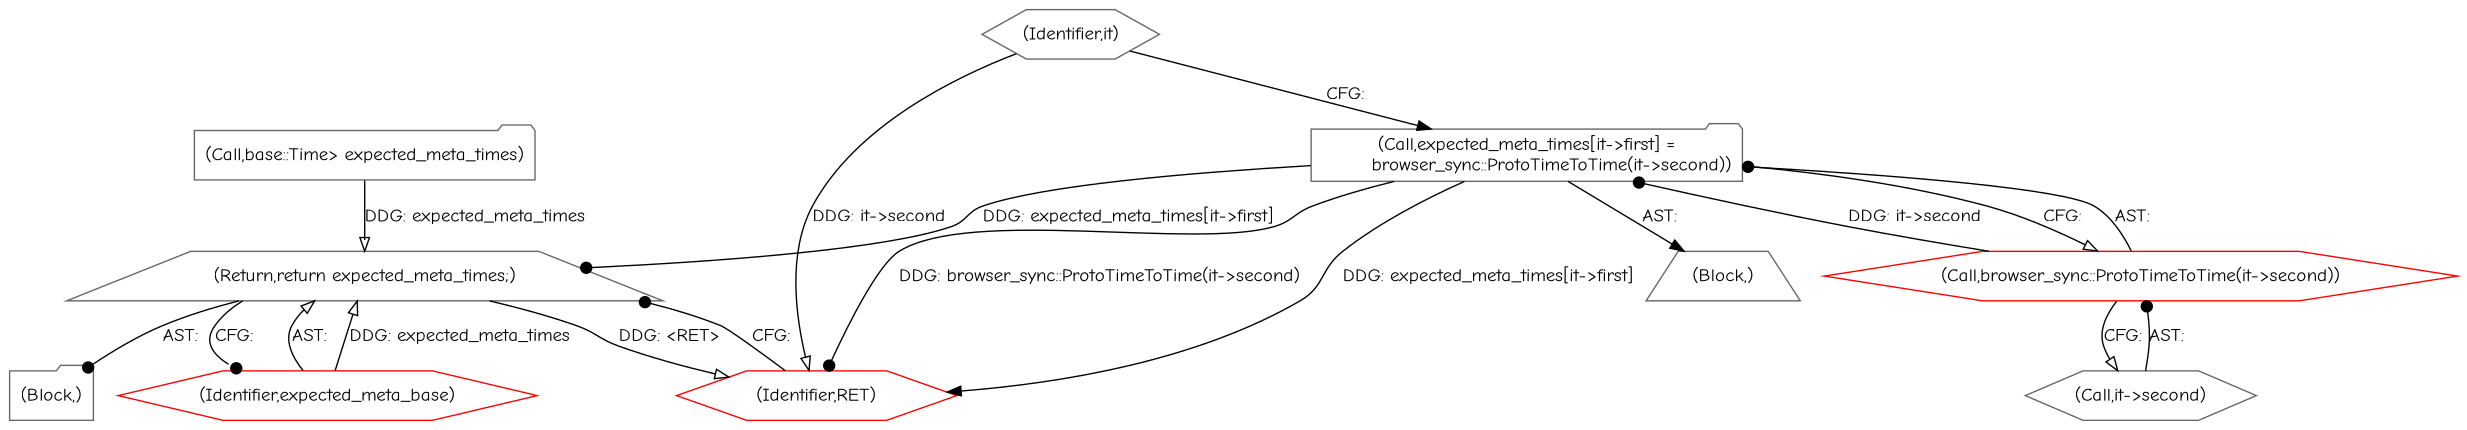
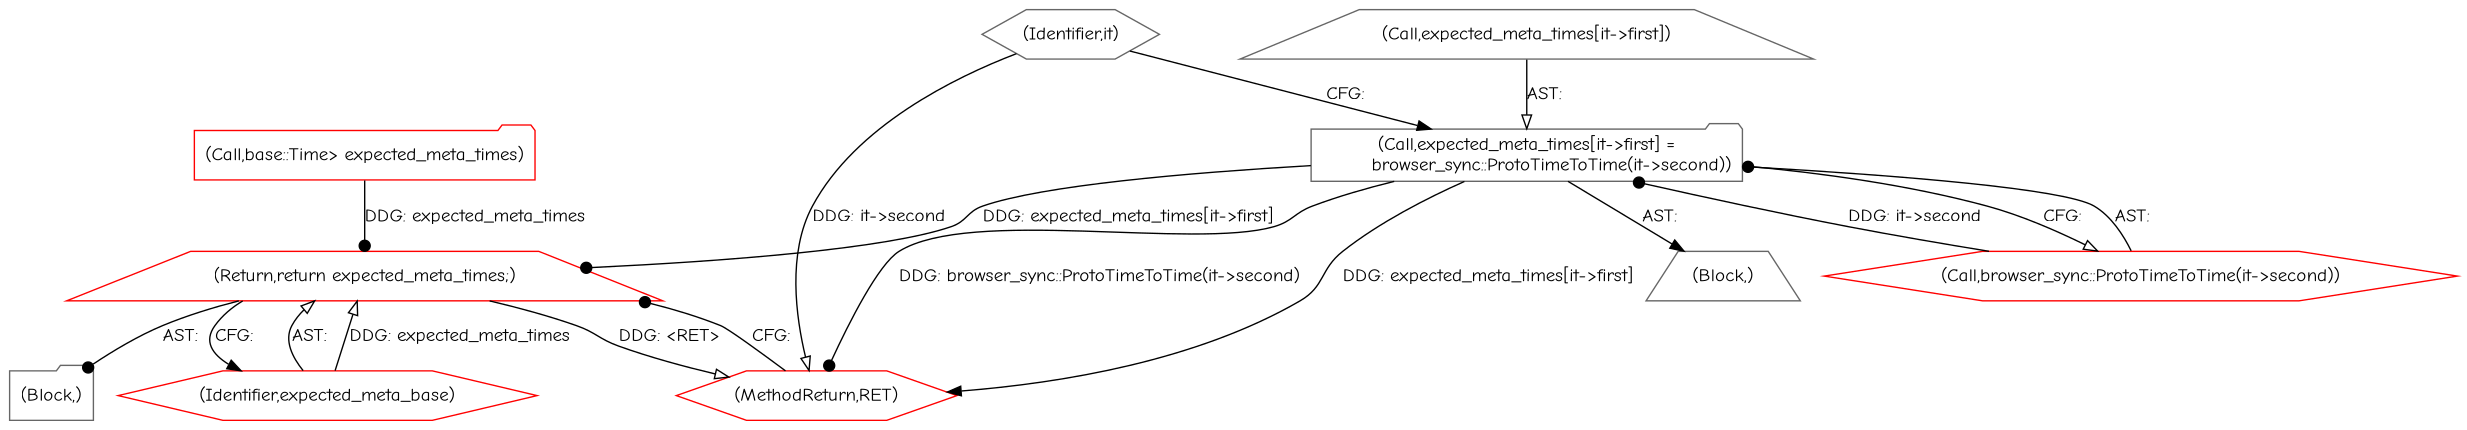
node "(Call,expected_meta_times[it->first])": added
node "(Call,base::Time> expected_meta_times)": color gray40 -> red
edge "(Call,base::Time> expected_meta_times)" -> "(Return,return expected_meta_times;)": arrowhead onormal -> dot
node "(Return,return expected_meta_times;)": color gray40 -> red
edge "(Return,return expected_meta_times;)" -> "(Identifier,expected_meta_base)": arrowhead dot -> normal
node "(Identifier,RET)": label "(Identifier,RET)" -> "(MethodReturn,RET)"
node "(Call,it->second)": removed
